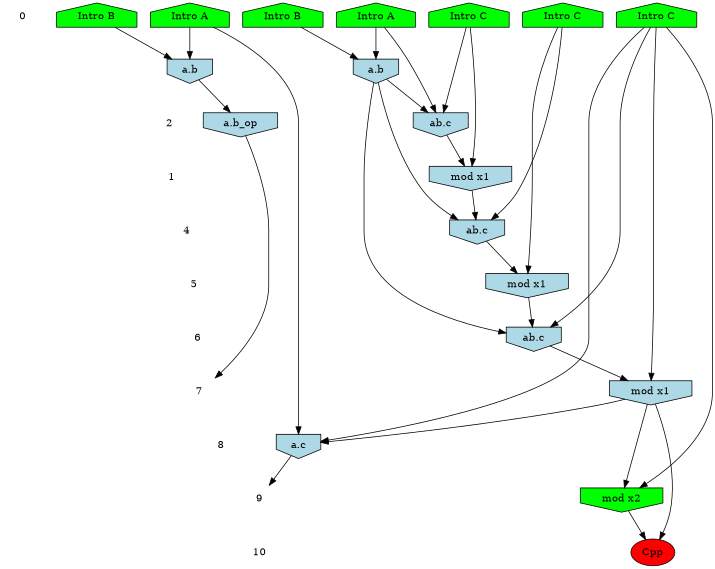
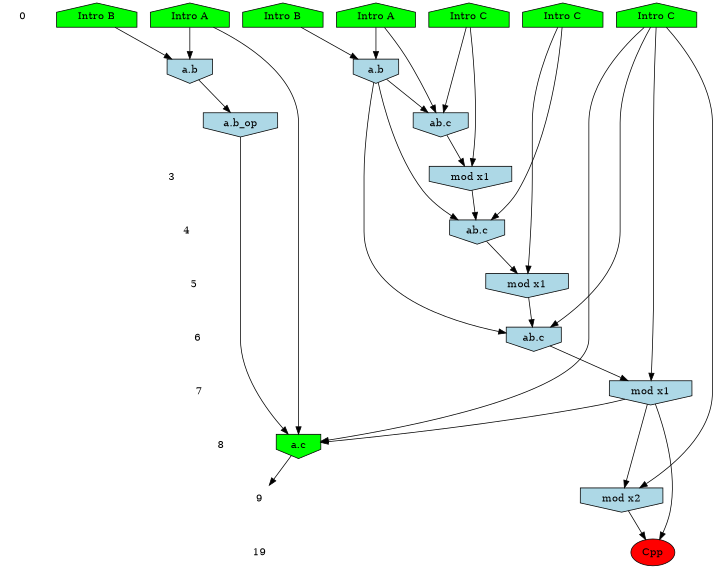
node "2": removed
node "1": label "1" -> "3"
edge "a.b_op" -> "7": now "a.b_op" -> "a.c"
node "a.c": fillcolor lightblue -> green
node "mod x2": fillcolor green -> lightblue
node "10": label "10" -> "19"
